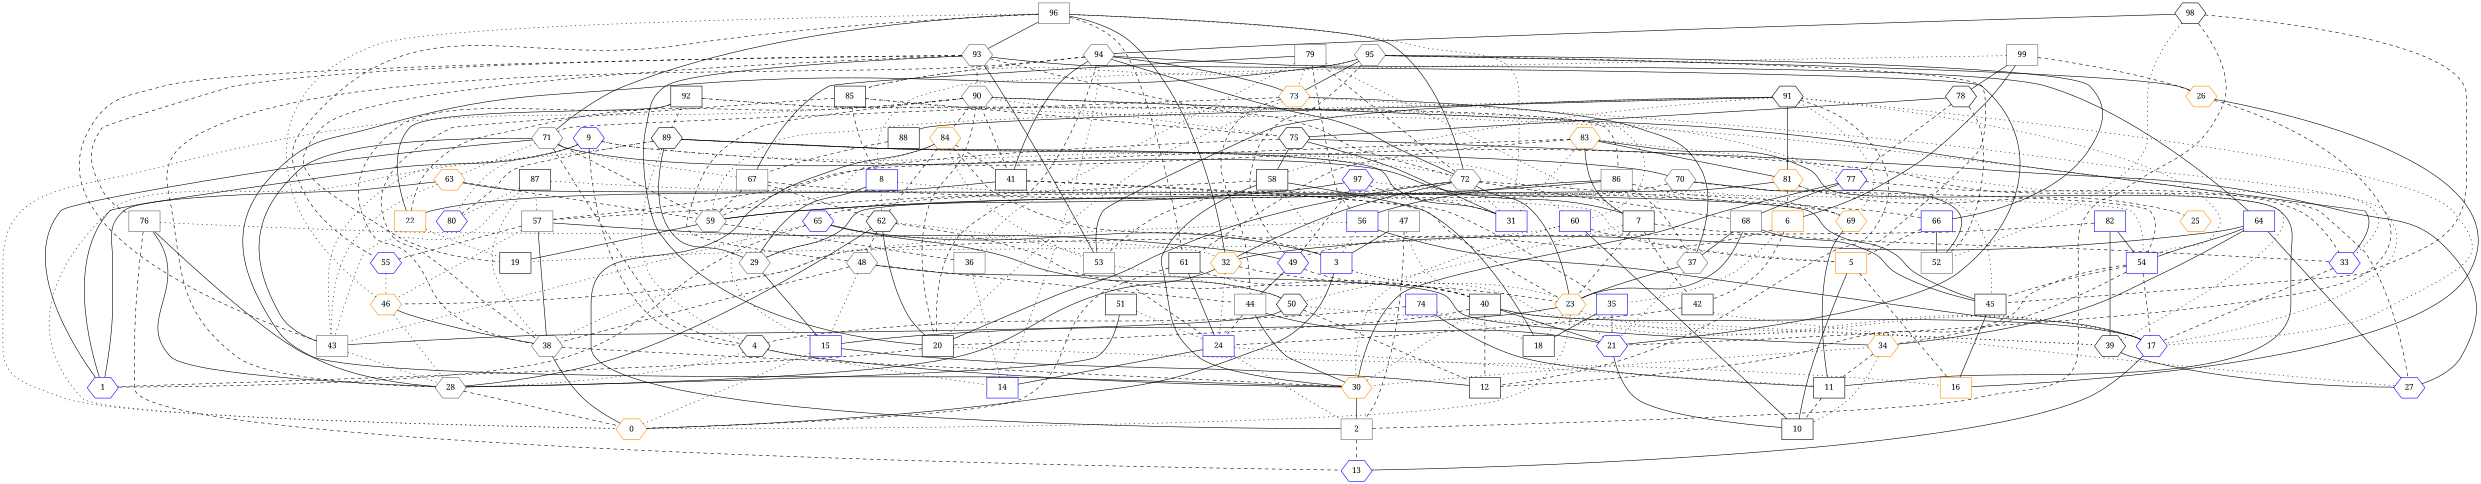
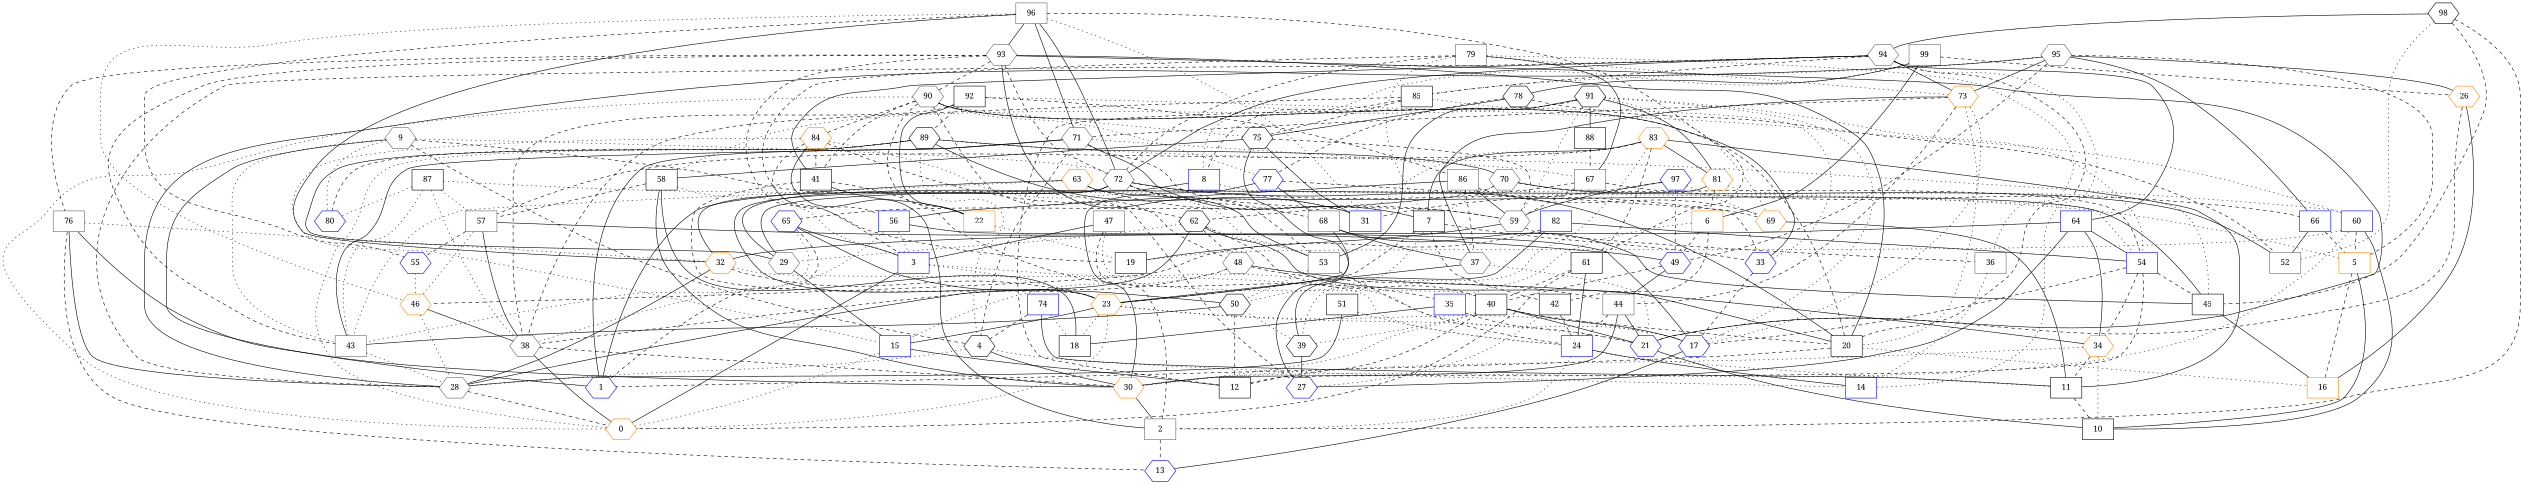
node "9": color blue -> gray40
node "25": removed
